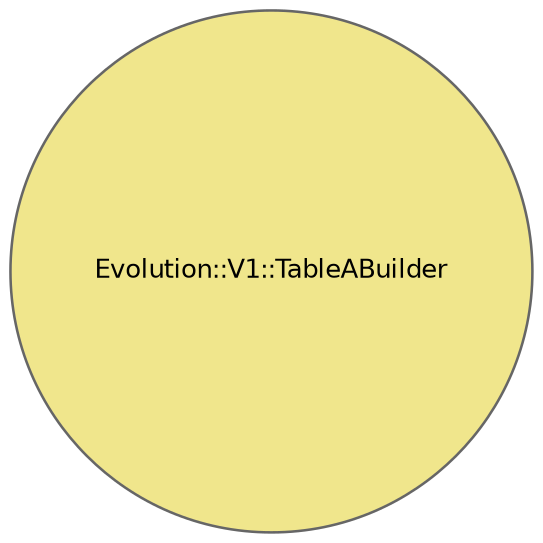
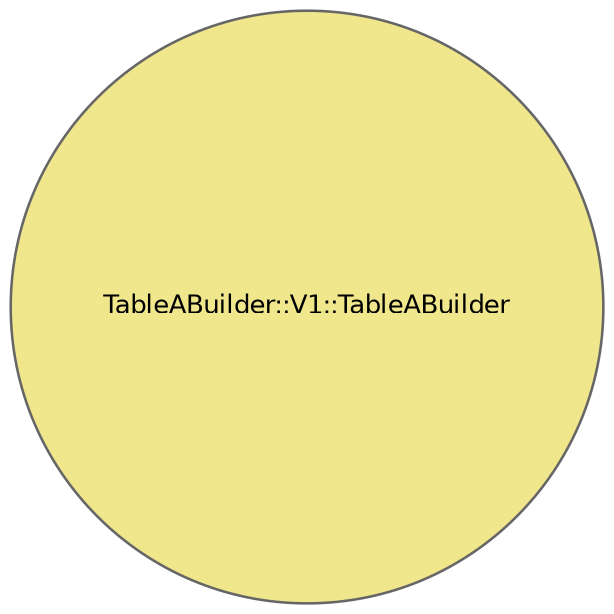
node "Evolution::V1::TableABuilder": label "Evolution::V1::TableABuilder" -> "TableABuilder::V1::TableABuilder"
